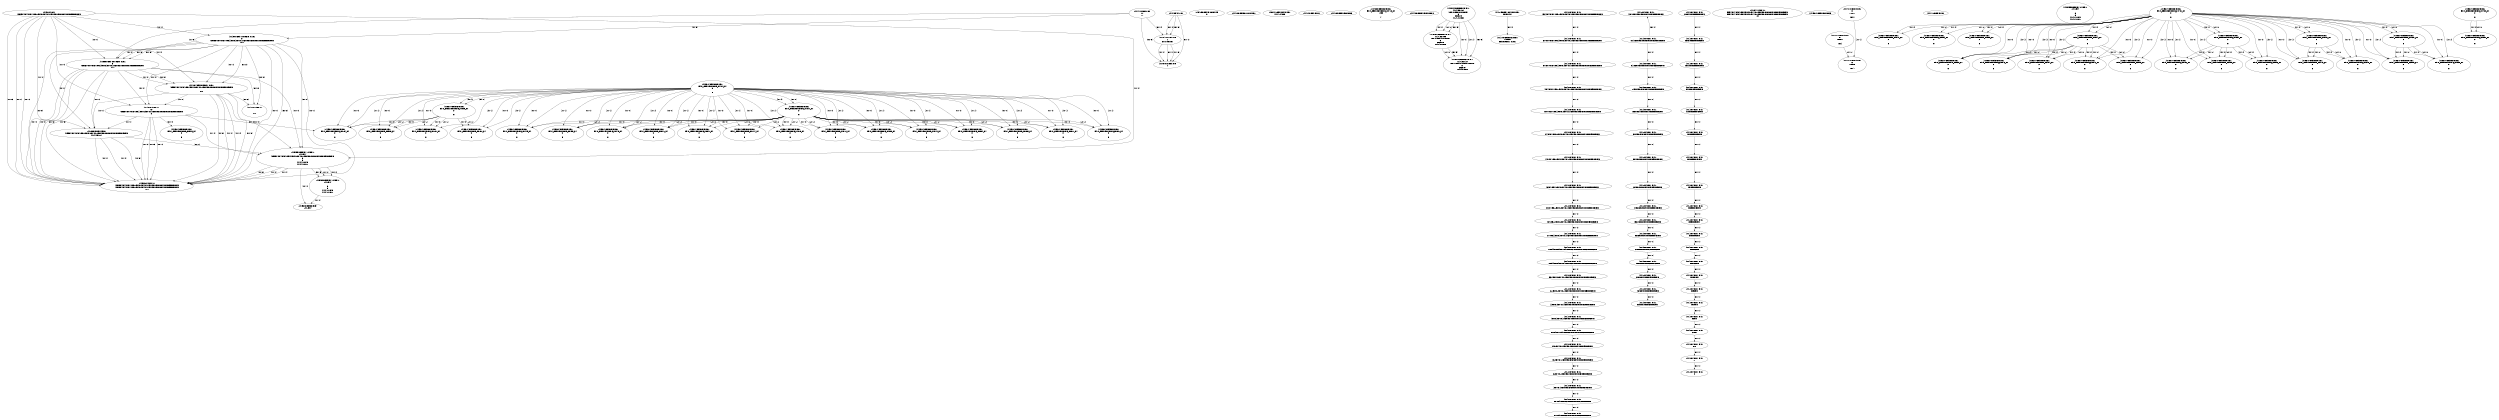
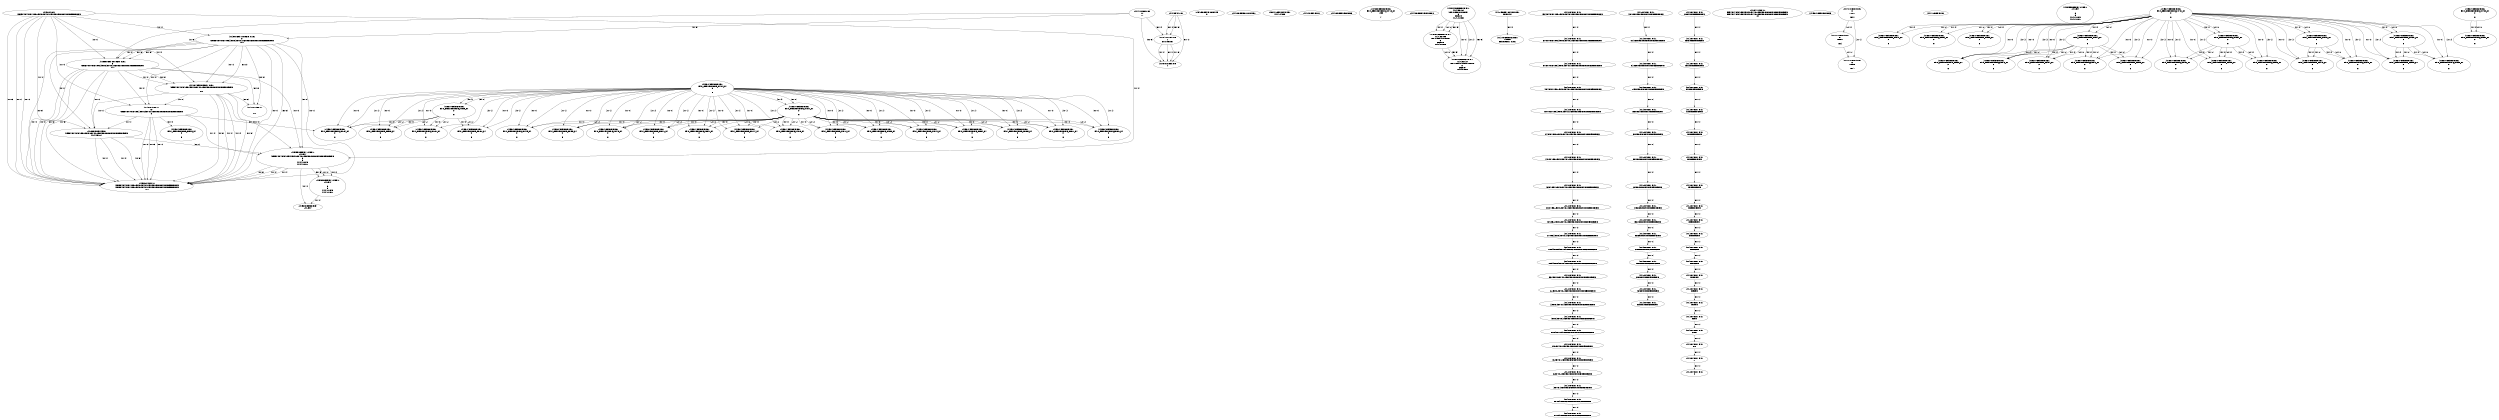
edge "4217261.LoadStringA 0 65502 1024" -> "4217261.LoadStringA 0 65501 1324": added, label "(4-->4)"
edge "4214607.CharNextA 2946ffad2e36fa8aba9f1b8f93fef885352c" -> "4214607.CharNextA 72946ffad2e36fa8aba9f1b8f93fef885352c": reversed
